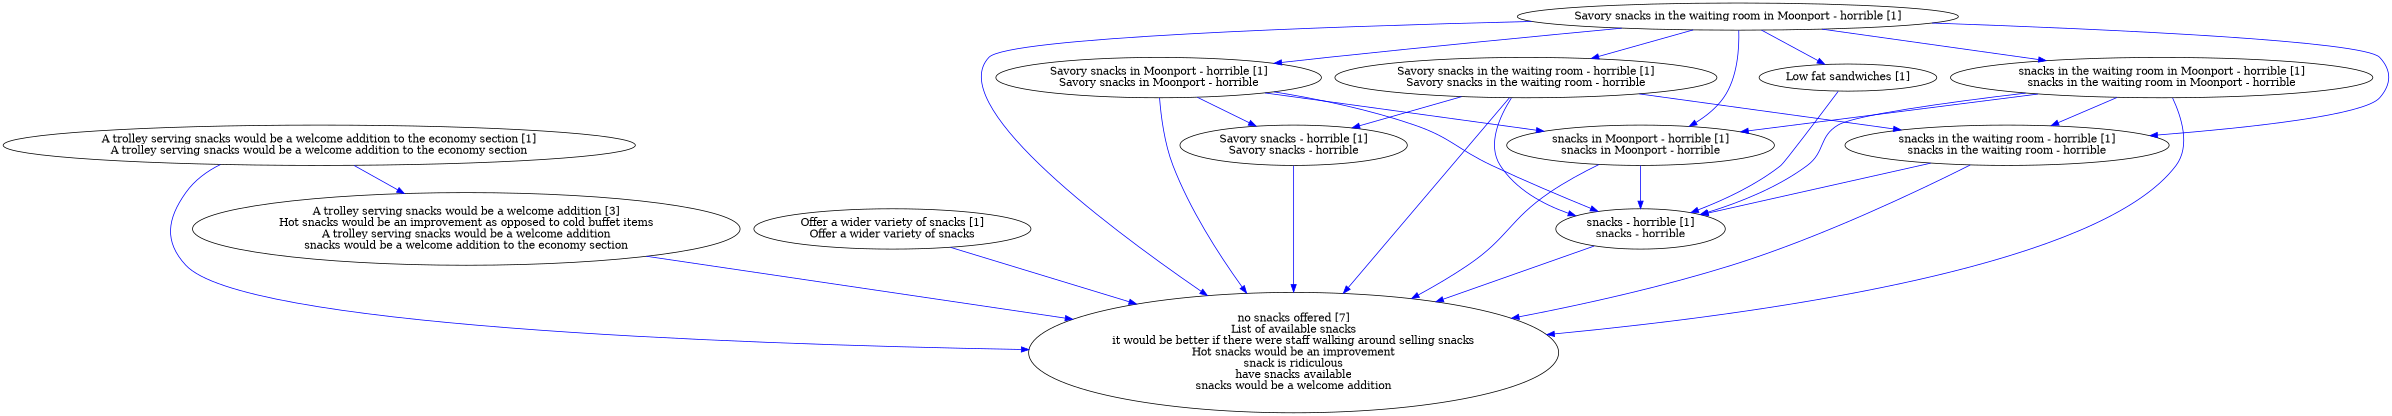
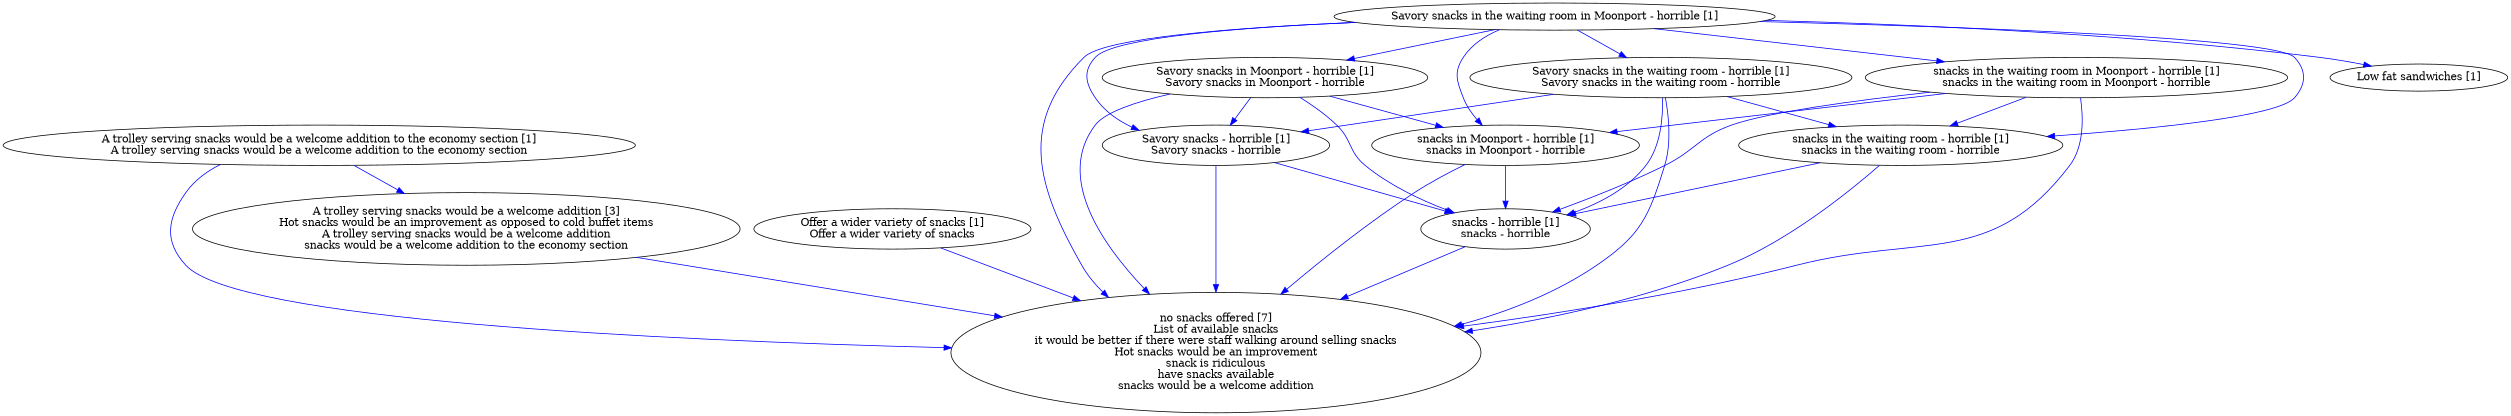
edge "Savory snacks in the waiting room in Moonport - horrible [1]" -> "Savory snacks - horrible [1] Savory snacks - horrible": added
edge "Low fat sandwiches [1]" -> "snacks - horrible [1] snacks - horrible": now "Savory snacks - horrible [1] Savory snacks - horrible" -> "snacks - horrible [1] snacks - horrible"
